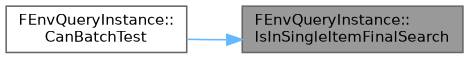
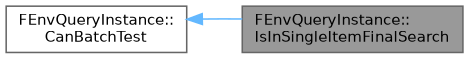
edge "FEnvQueryInstance:: CanBatchTest" -> "FEnvQueryInstance:: IsInSingleItemFinalSearch": reversed
